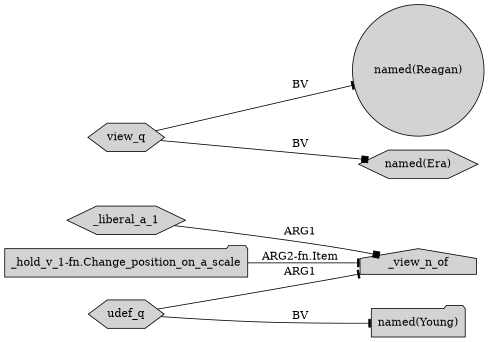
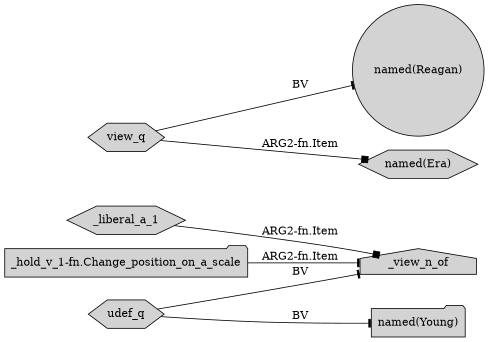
edge "view_q" -> "named(Era)": label "BV" -> "ARG2-fn.Item"
edge "_liberal_a_1" -> "_view_n_of": label "ARG1" -> "ARG2-fn.Item"
edge "udef_q" -> "_view_n_of": label "ARG1" -> "BV"
